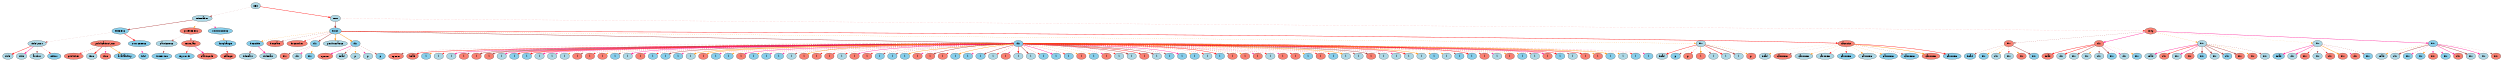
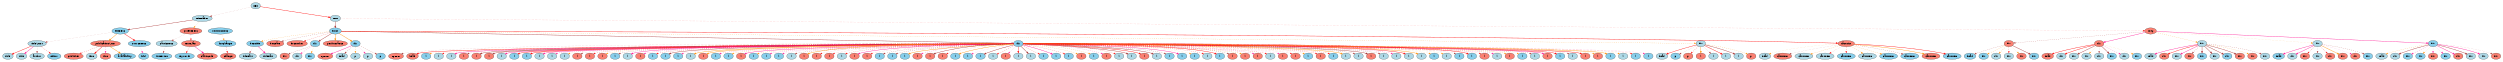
edge "teiHeader" -> "revisionDesc": removed
edge "fileDesc" -> "publicationStmt": added
node "performance": fillcolor lightblue -> salmon
